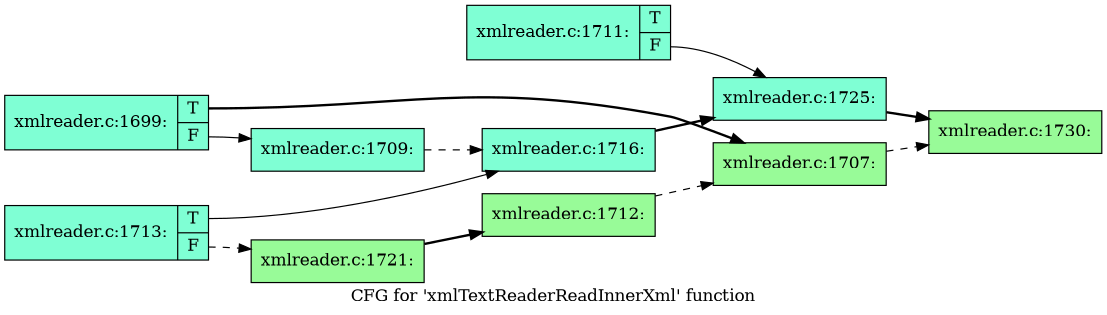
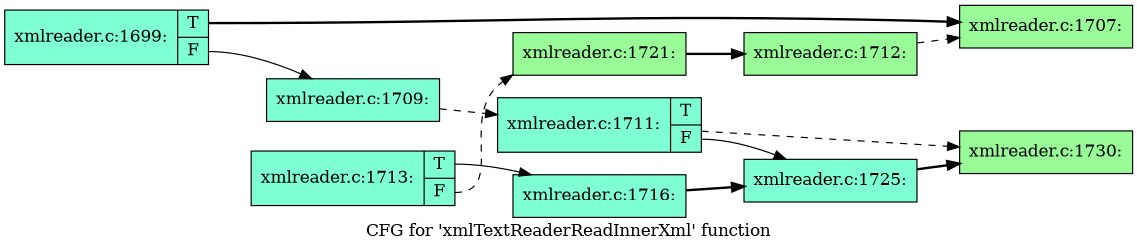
edge "xmlreader.c:1707:" -> "xmlreader.c:1730:": now "xmlreader.c:1711:" -> "xmlreader.c:1730:"
edge "xmlreader.c:1709:" -> "xmlreader.c:1716:": now "xmlreader.c:1709:" -> "xmlreader.c:1711:"
